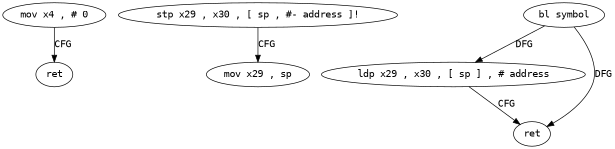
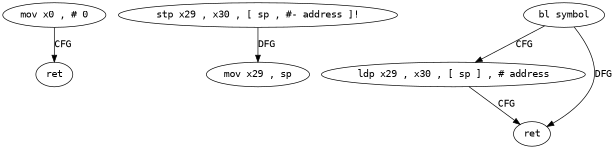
node "mov x4 , # 0": label "mov x4 , # 0" -> "mov x0 , # 0"
edge "stp x29 , x30 , [ sp , #- address ]!" -> "mov x29 , sp": label "CFG" -> "DFG"
edge "bl symbol" -> "ldp x29 , x30 , [ sp ] , # address": label "DFG" -> "CFG"
